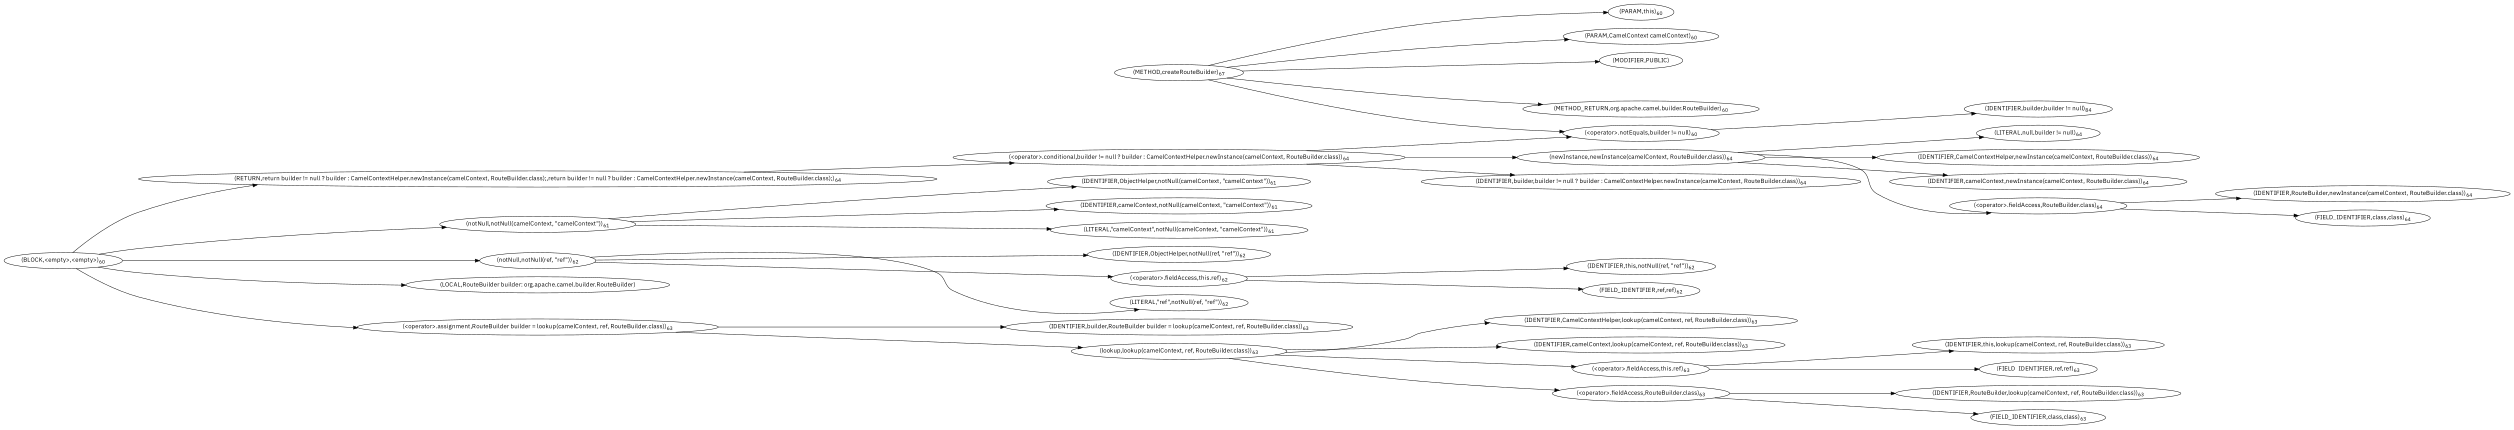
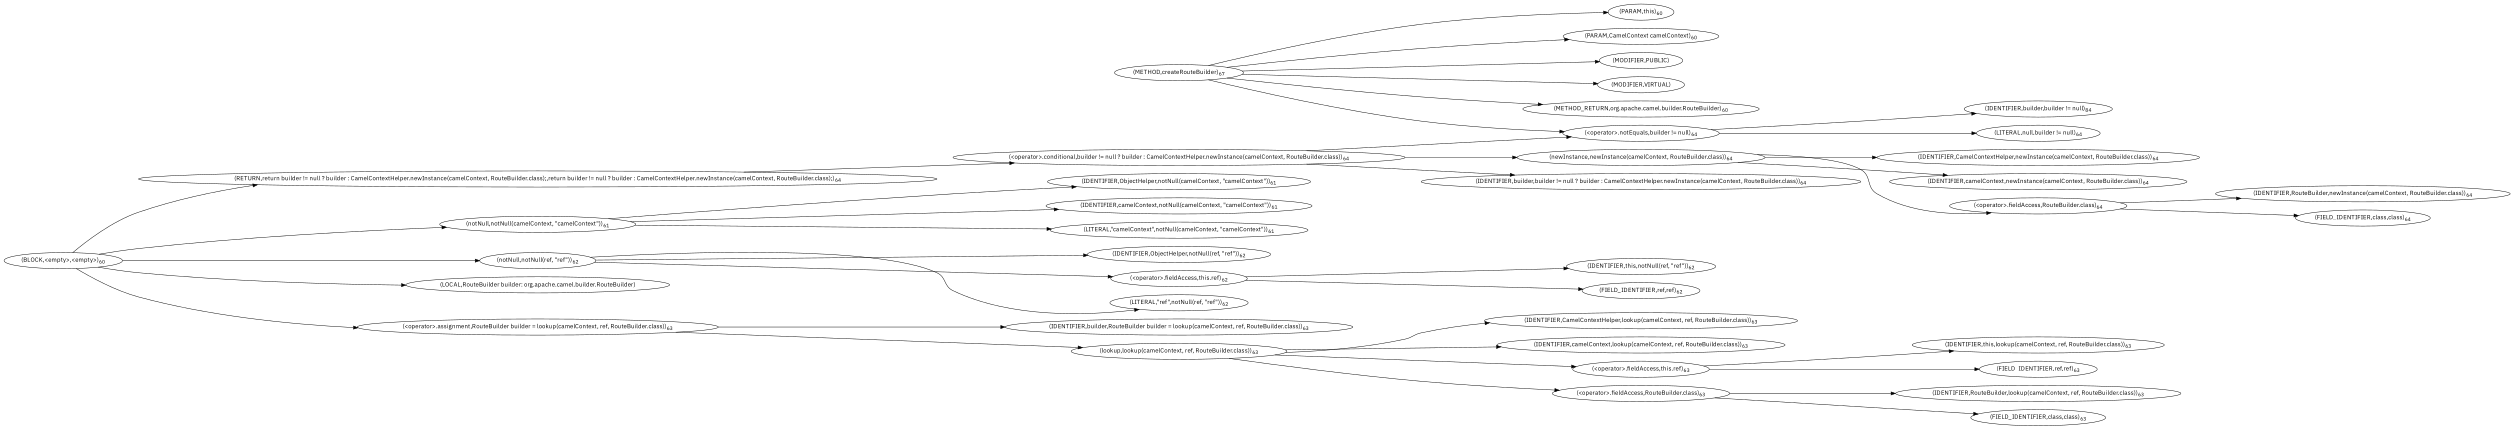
node "(MODIFIER,VIRTUAL)": added
node "(<operator>.notEquals,builder != null)": text "60" -> "64"
edge "(newInstance,newInstance(camelContext, RouteBuilder.class))" -> "(LITERAL,null,builder != null)": now "(<operator>.notEquals,builder != null)" -> "(LITERAL,null,builder != null)"
